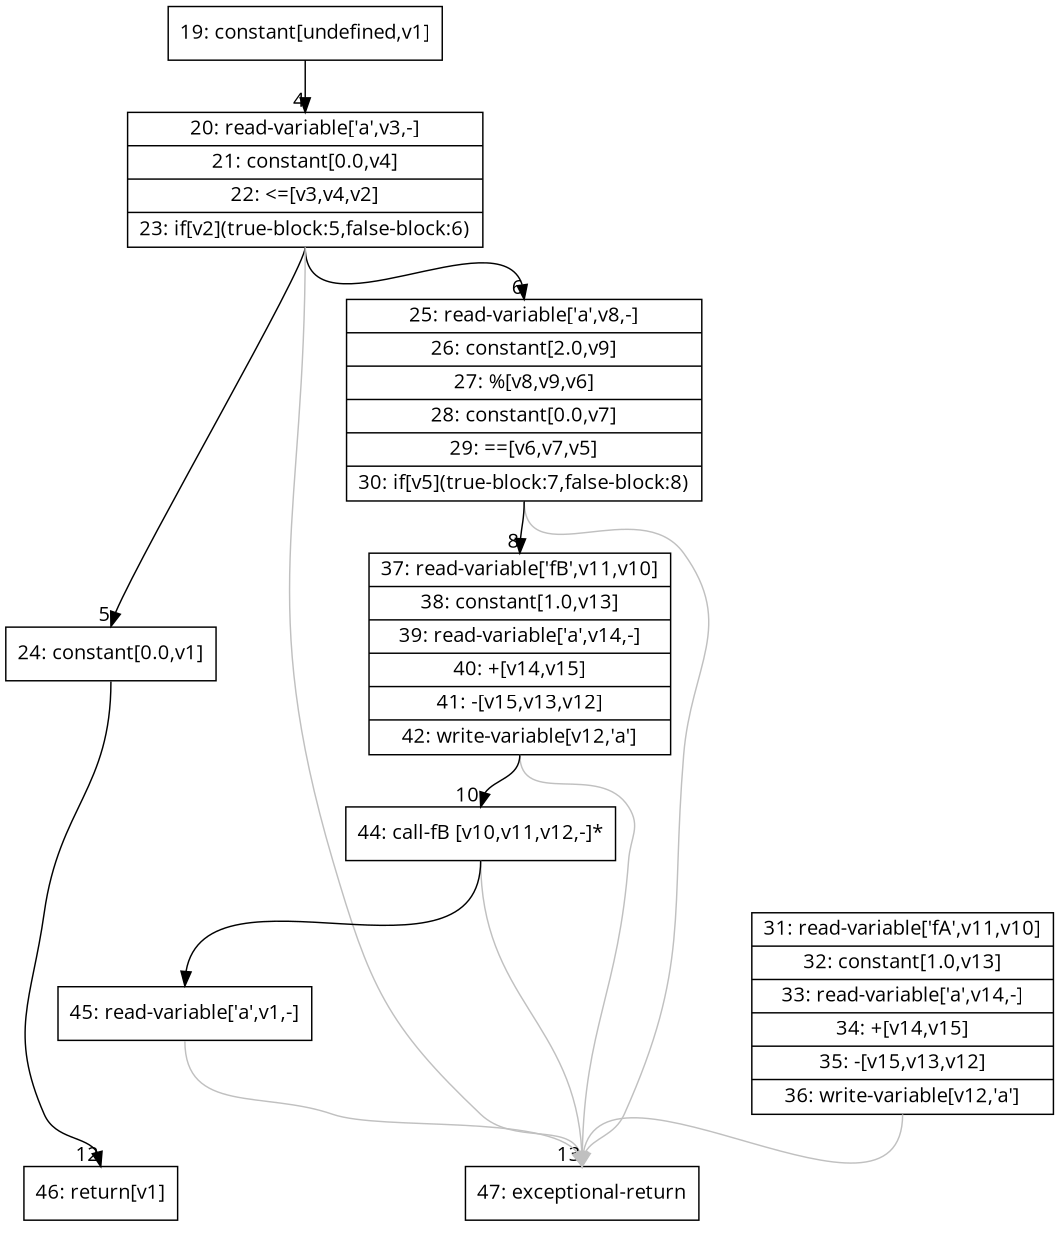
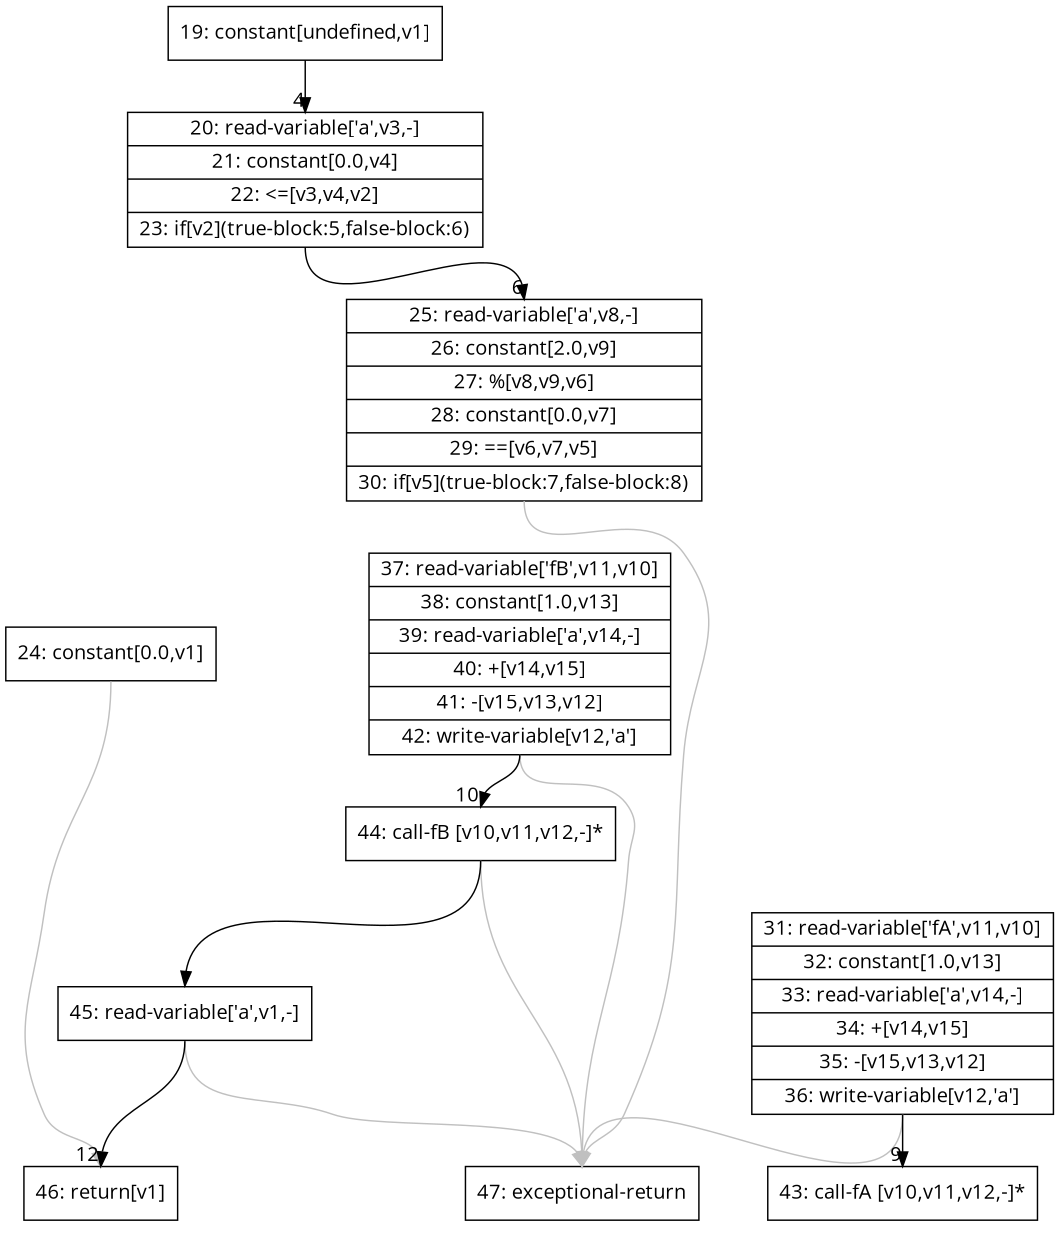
edge "20: read-variable['a',v3,-]" -> "24: constant[0.0,v1]": removed
edge "25: read-variable['a',v8,-]" -> "37: read-variable['fB',v11,v10]": removed
edge "20: read-variable['a',v3,-]" -> "47: exceptional-return": removed
edge "24: constant[0.0,v1]" -> "46: return[v1]": color black -> gray
edge "45: read-variable['a',v1,-]" -> "46: return[v1]": added
node "43: call-fA [v10,v11,v12,-]*": added
